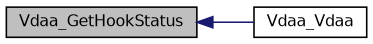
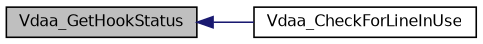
node "Vdaa_Vdaa": label "Vdaa_Vdaa" -> "Vdaa_CheckForLineInUse"
